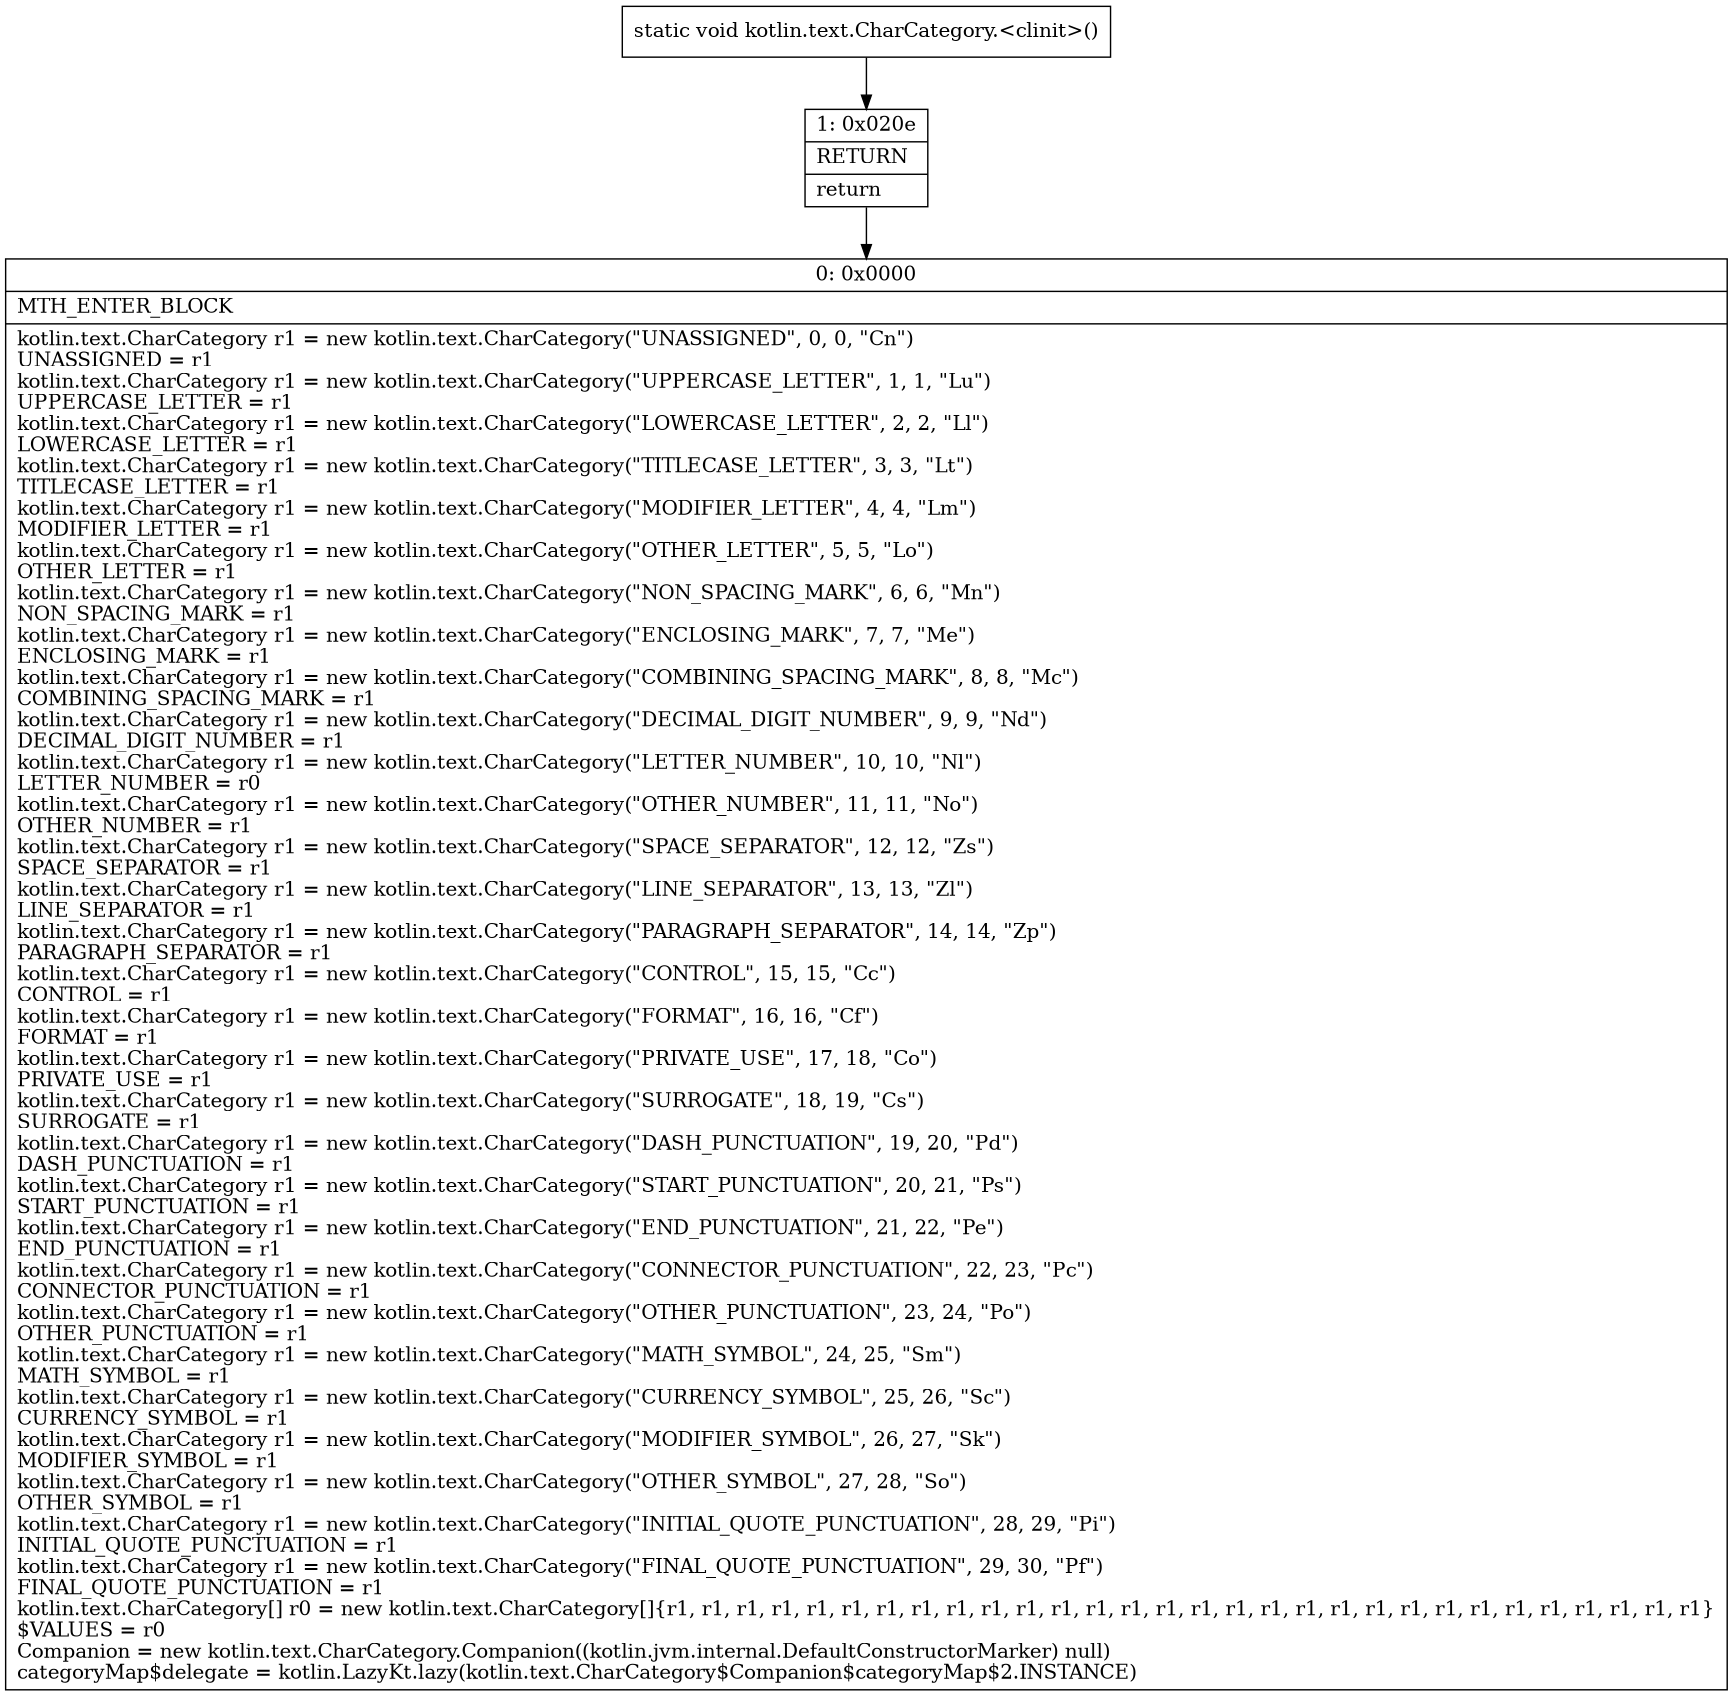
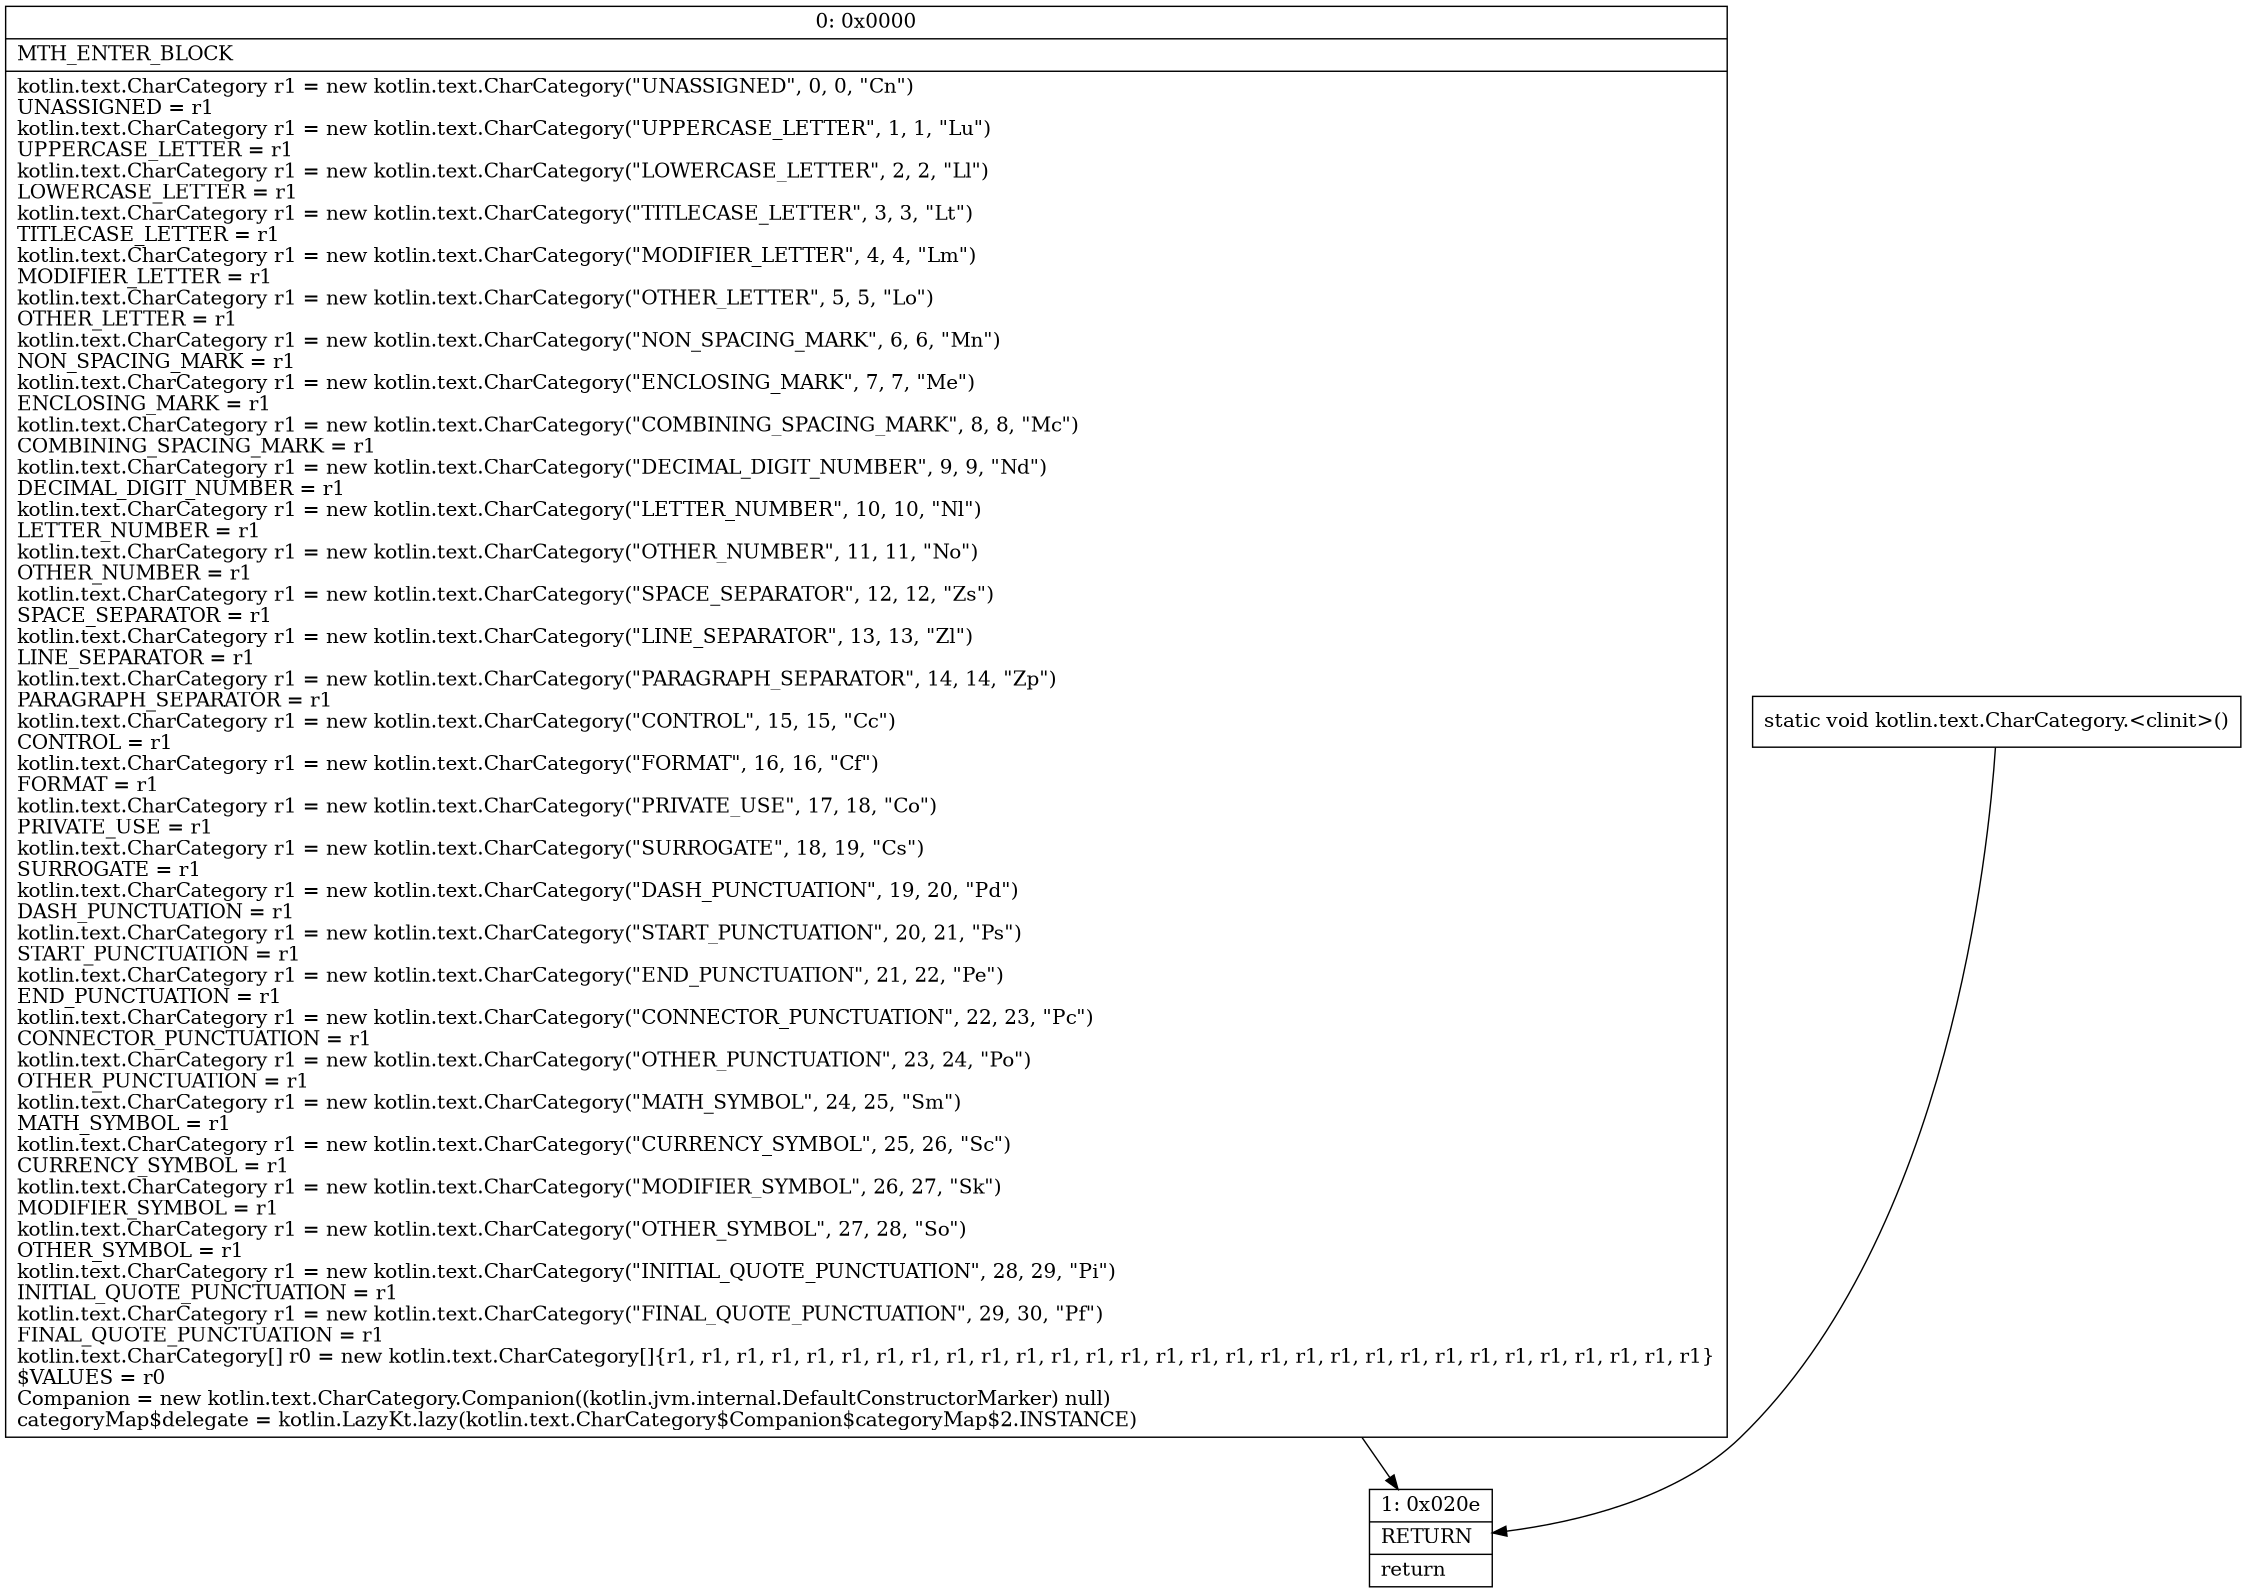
edge "1: 0x020e" -> "0: 0x0000": reversed
node "0: 0x0000": text "LETTER_NUMBER = r0" -> "LETTER_NUMBER = r1"
